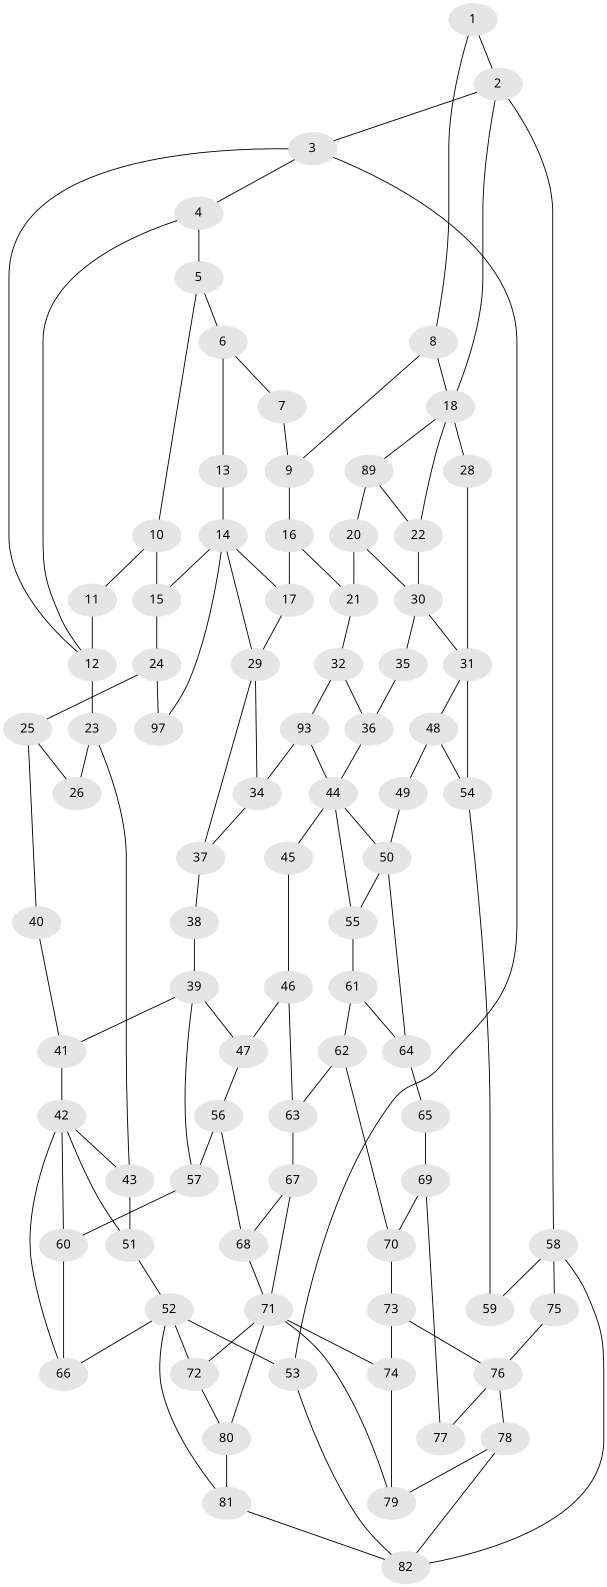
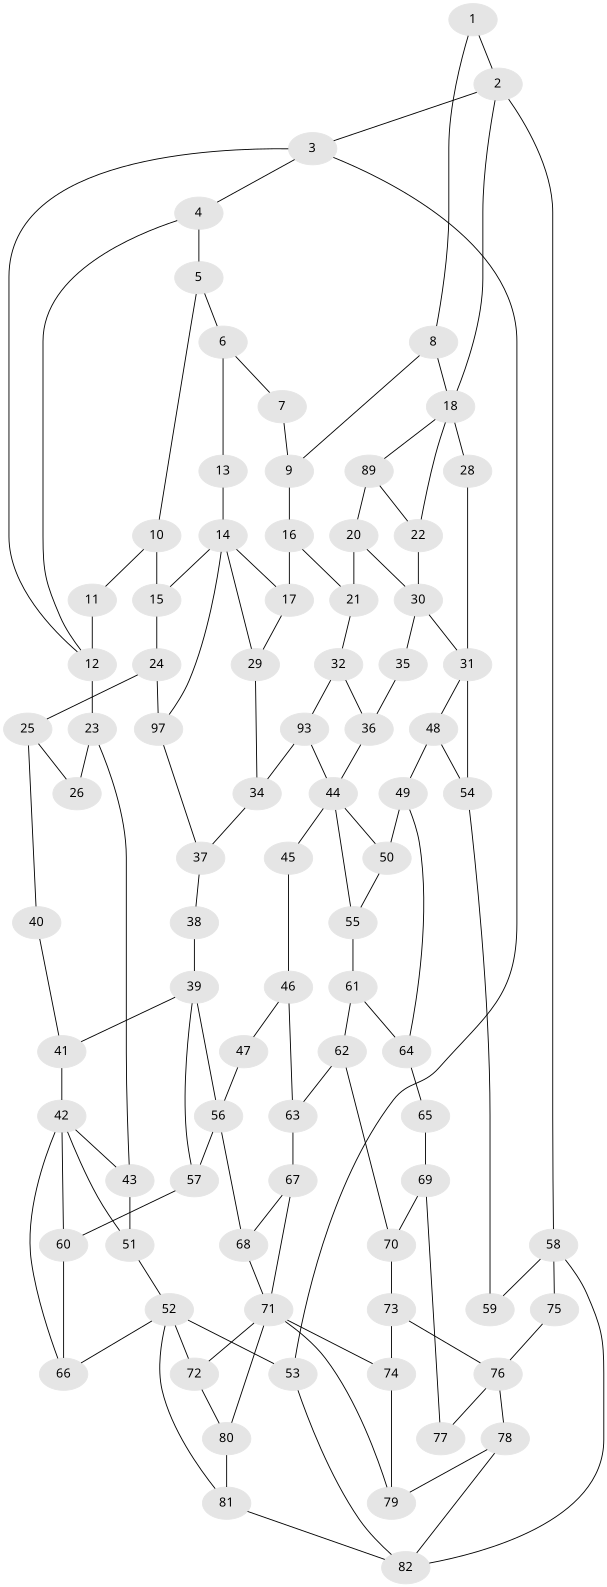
edge "29" -- "37": now "97" -- "37"
edge "50" -- "64": now "49" -- "64"
edge "39" -- "47": now "39" -- "56"
